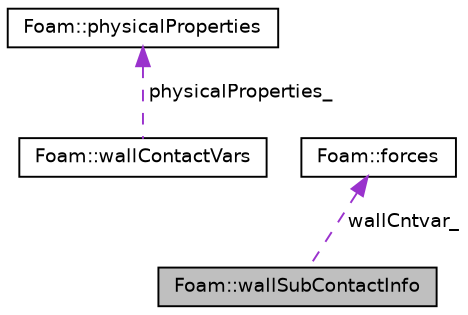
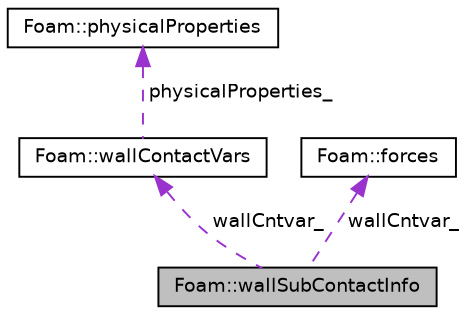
edge "Foam::wallSubContactInfo" -> "Foam::wallContactVars": added, label "wallCntvar_"
